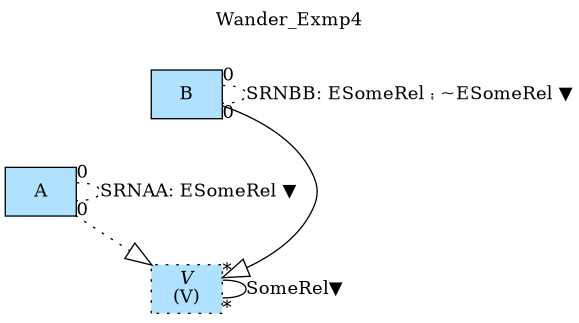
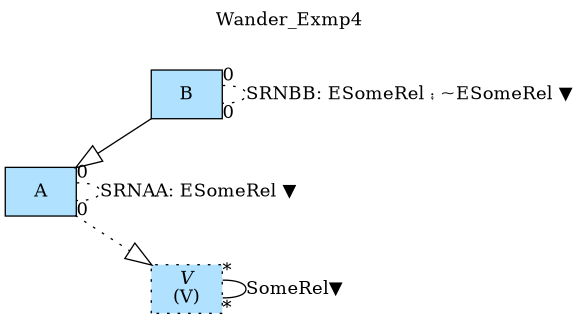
edge "B" -> "V": now "B" -> "A"
